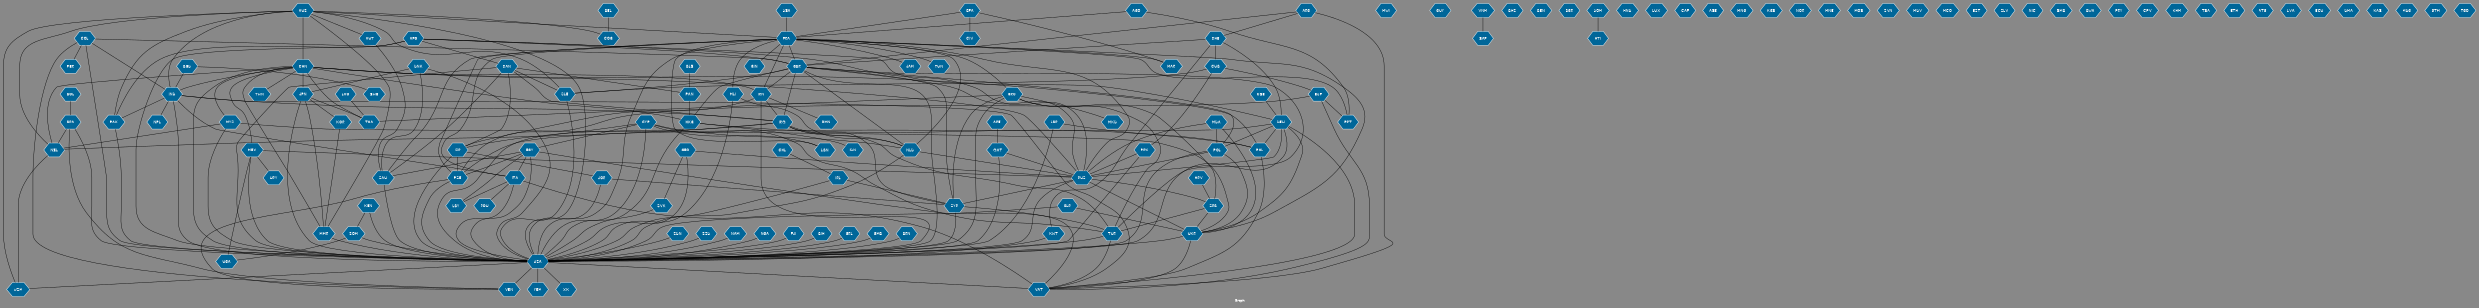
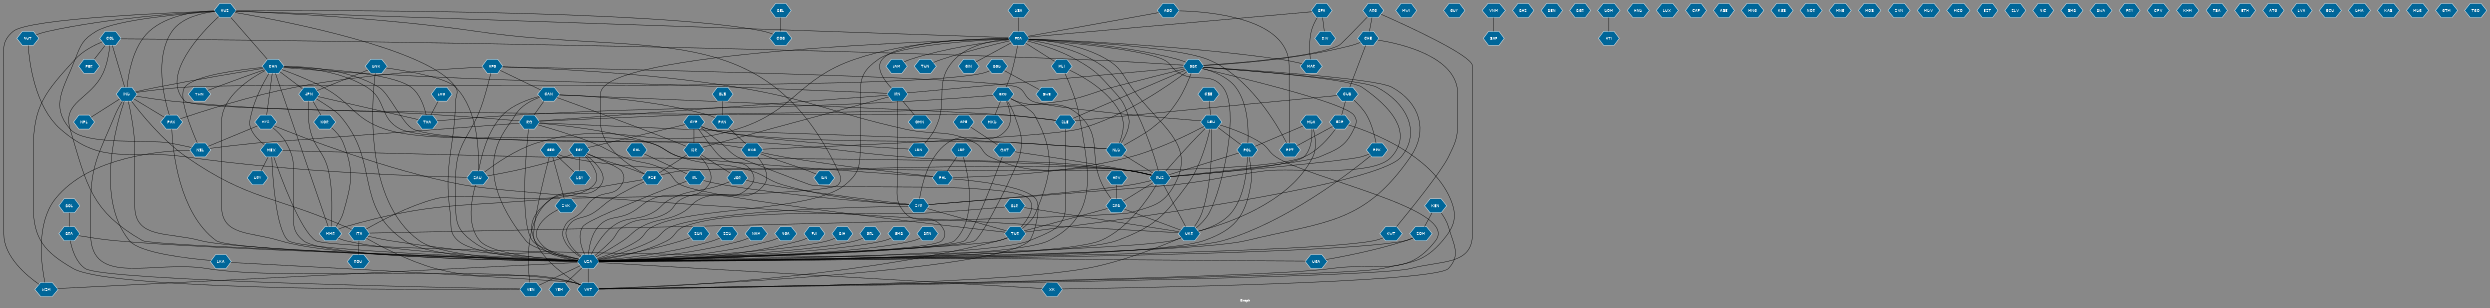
edge "AFG" -- "GBR": removed
edge "CHE" -- "DEU": removed
edge "DEU" -- "PSE": removed
edge "BRA" -- "NZL": removed
edge "ITA" -- "LBY": now "GEO" -- "LBY"
edge "NLD" -- "USA": removed
edge "KEN" -- "USA": now "KEN" -- "XK"
node "LKA": added
